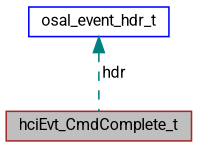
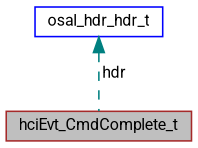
node "osal_event_hdr_t": label "osal_event_hdr_t" -> "osal_hdr_hdr_t"
